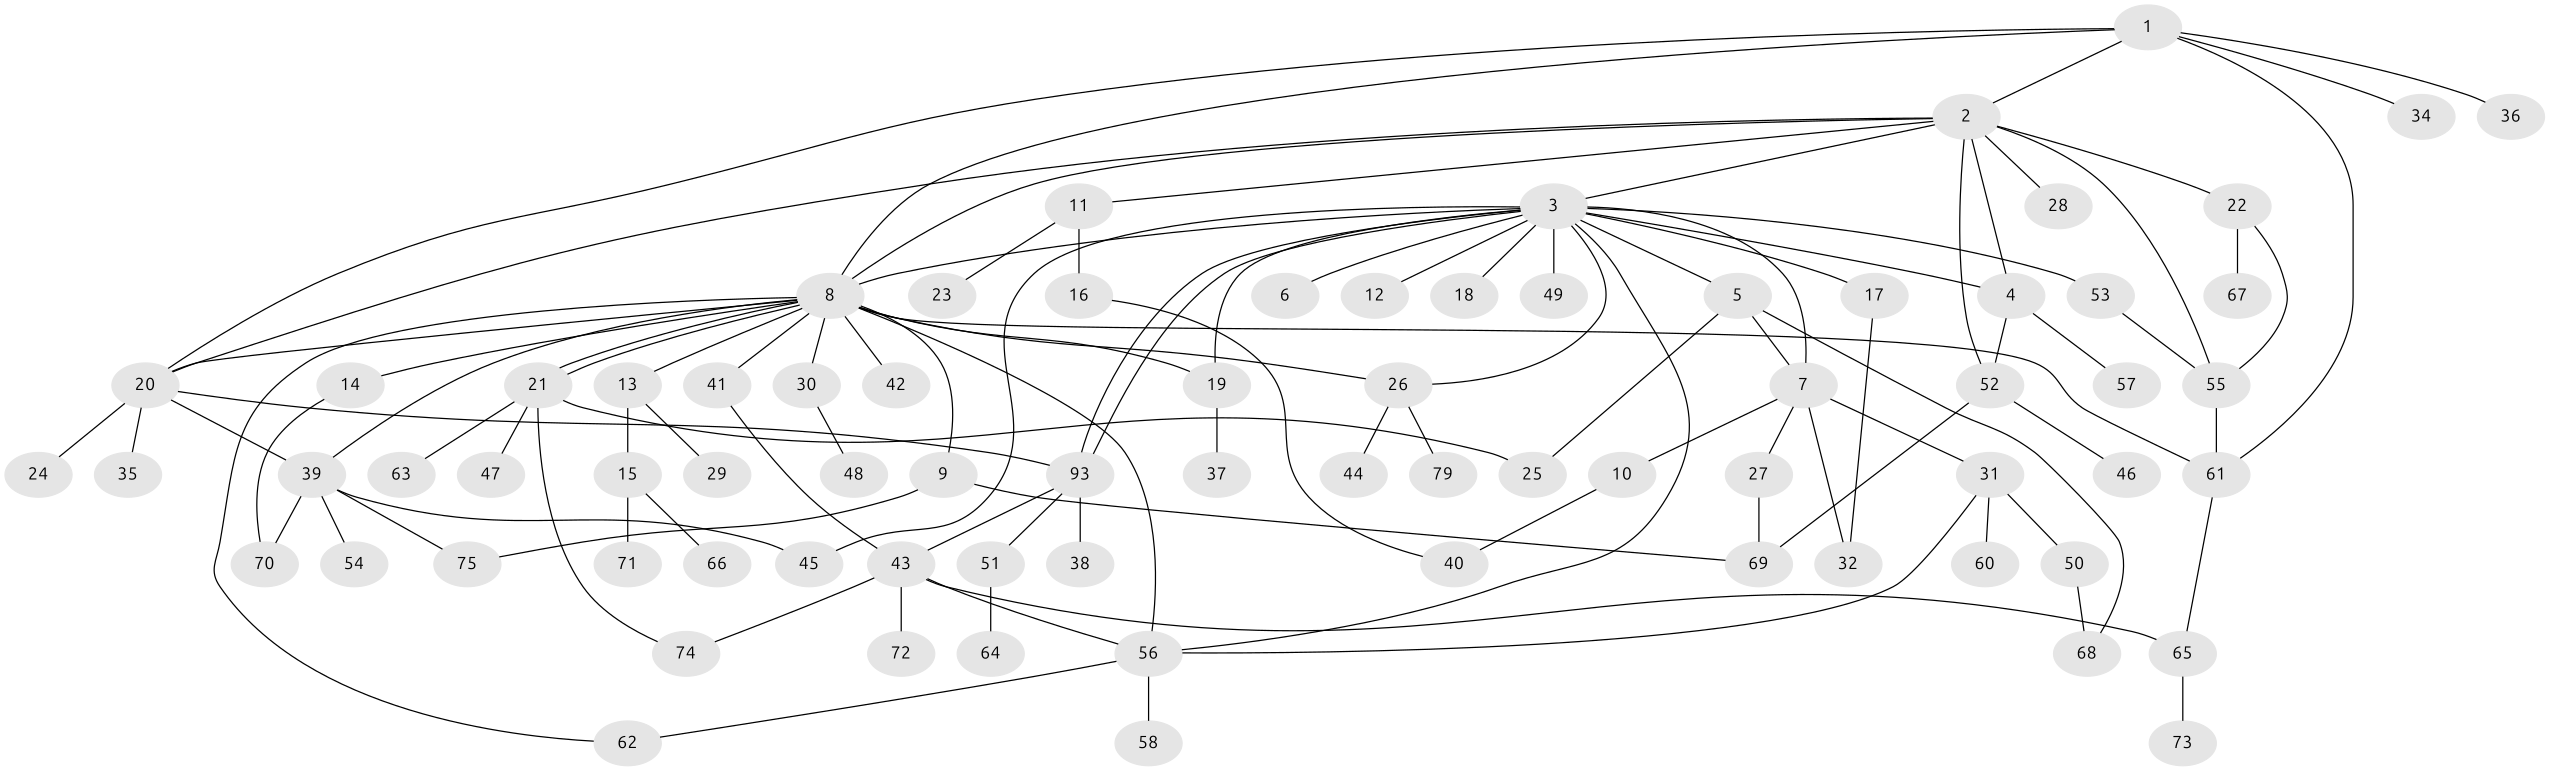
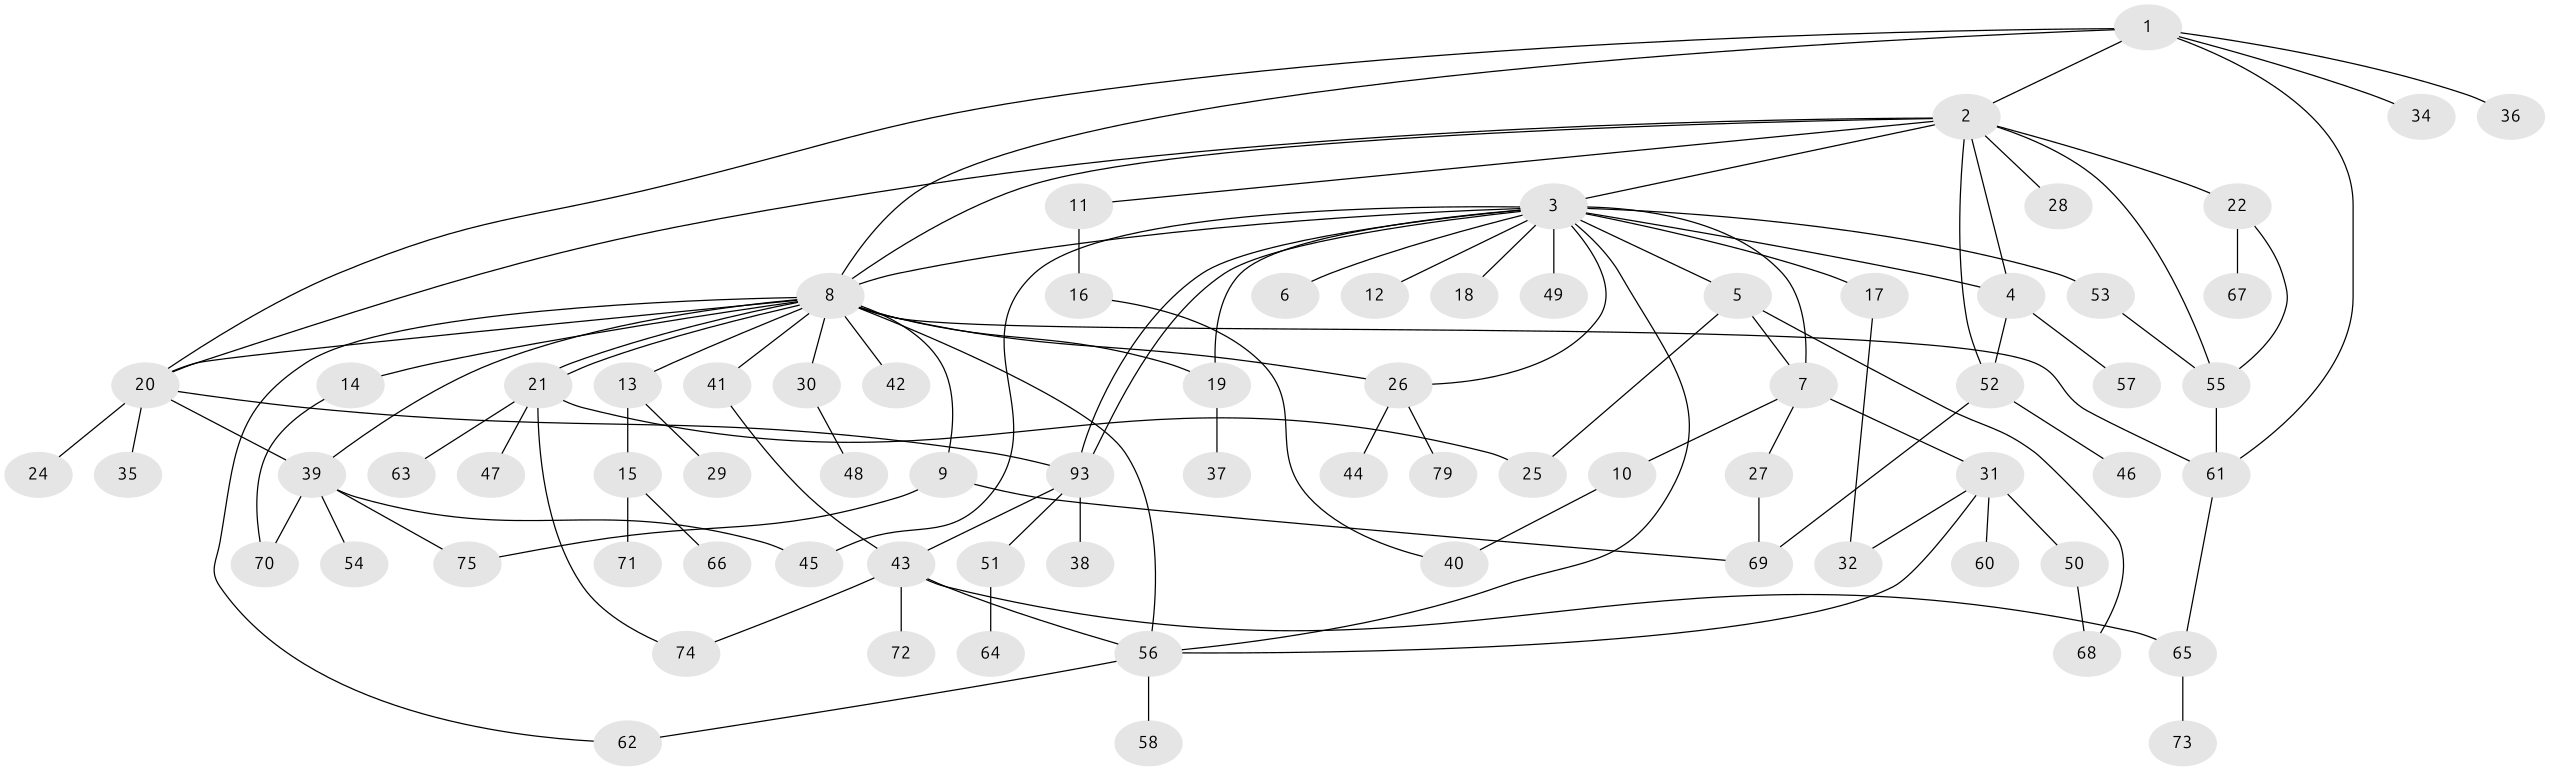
node "23": removed
edge "7" -- "32": now "31" -- "32"
